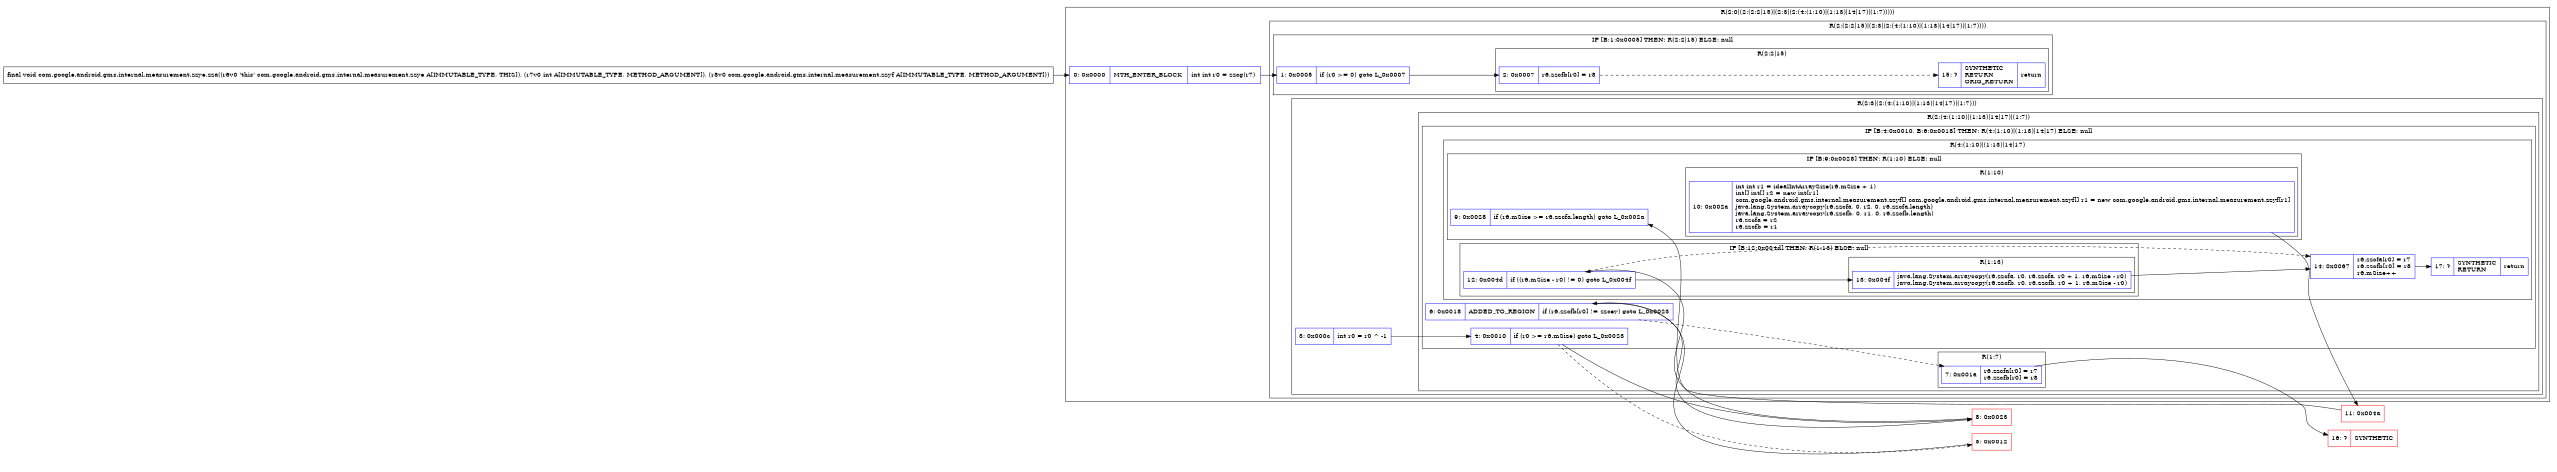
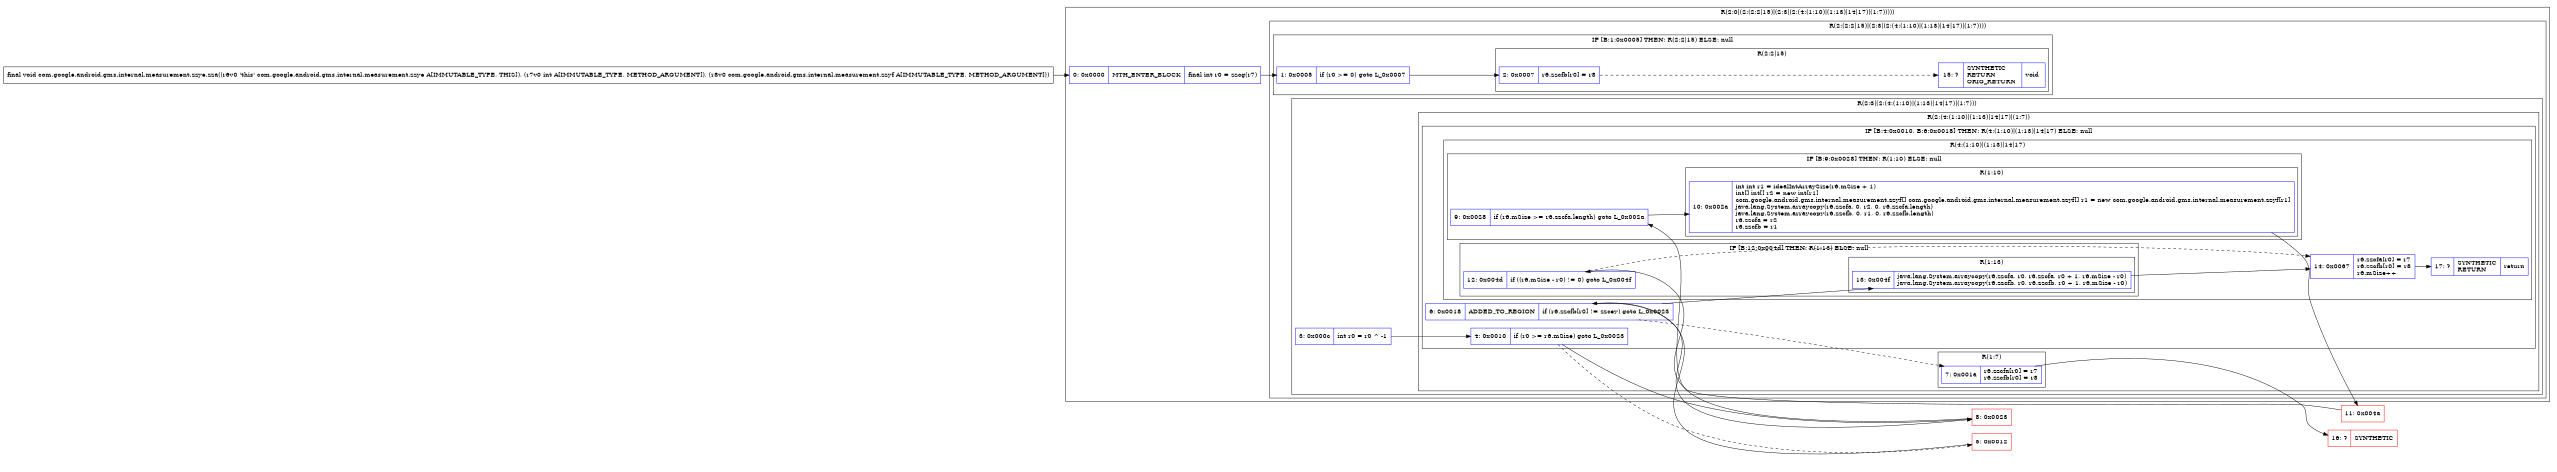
node "0: 0x0000": text "int int r0 = zzcg(r7)" -> "final int r0 = zzcg(r7)"
node "15: ?": text "return" -> "void"
edge "9: 0x0028" -> "10: 0x002a": added
edge "12: 0x004d" -> "13: 0x004f": now "6: 0x0018" -> "13: 0x004f"
